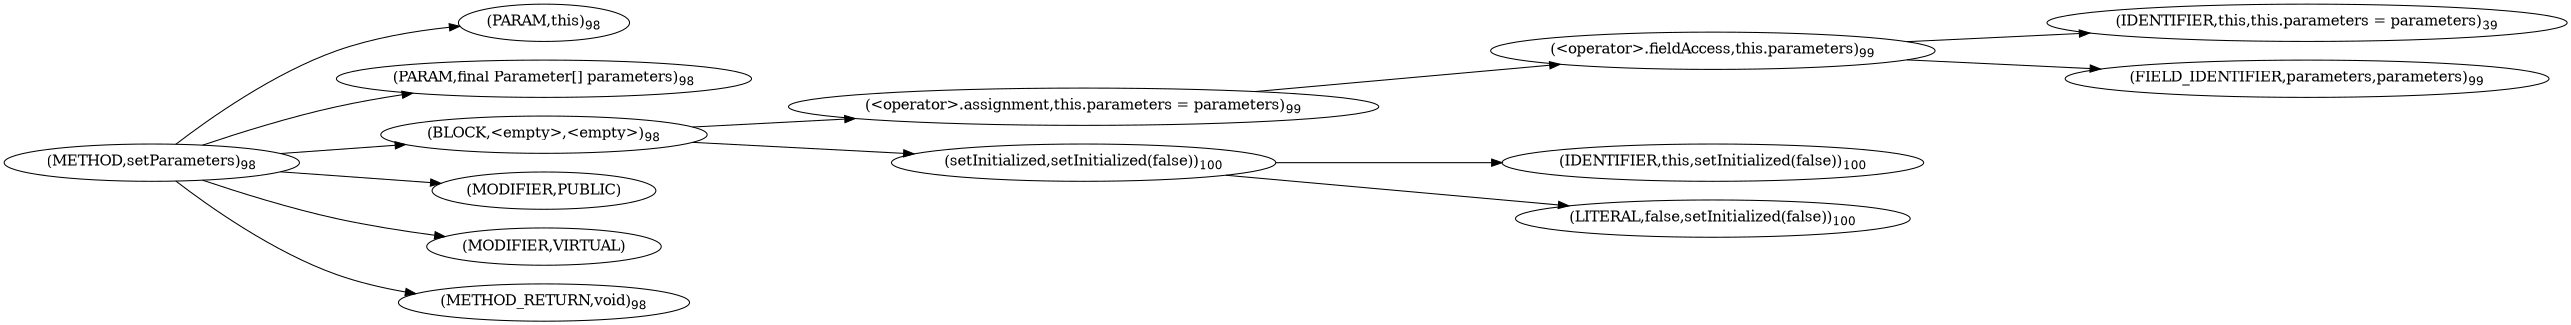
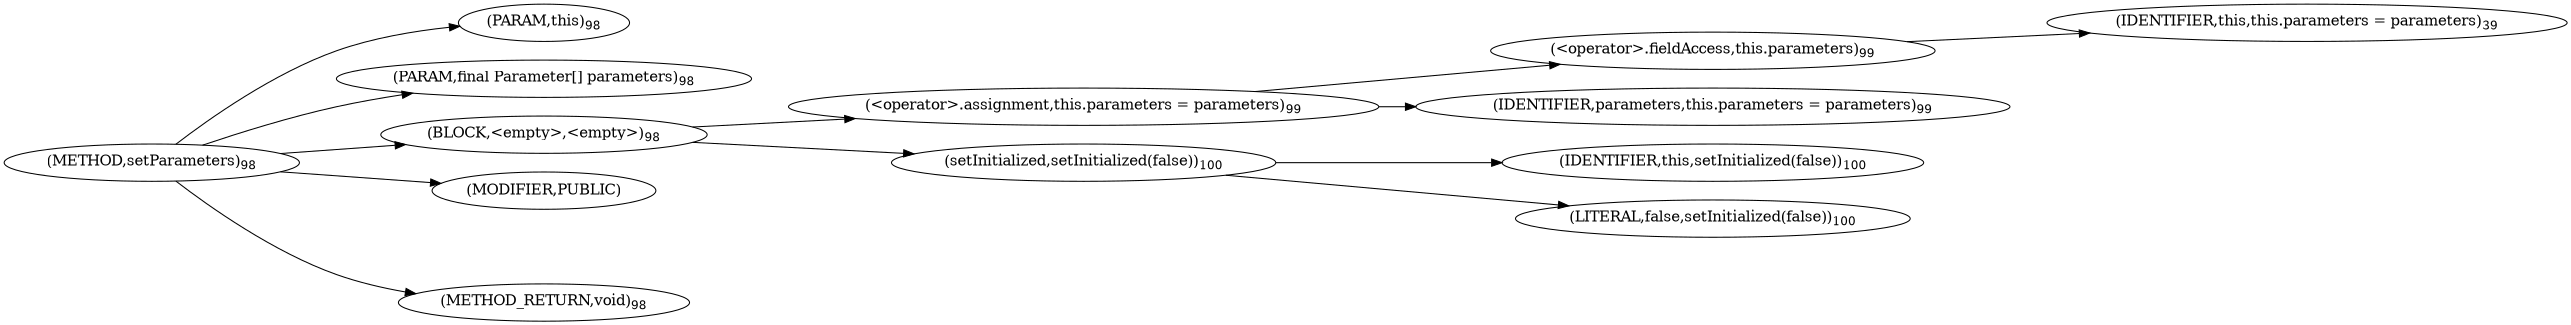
node "(FIELD_IDENTIFIER,parameters,parameters)": removed
node "(IDENTIFIER,parameters,this.parameters = parameters)": added
node "(MODIFIER,VIRTUAL)": removed
